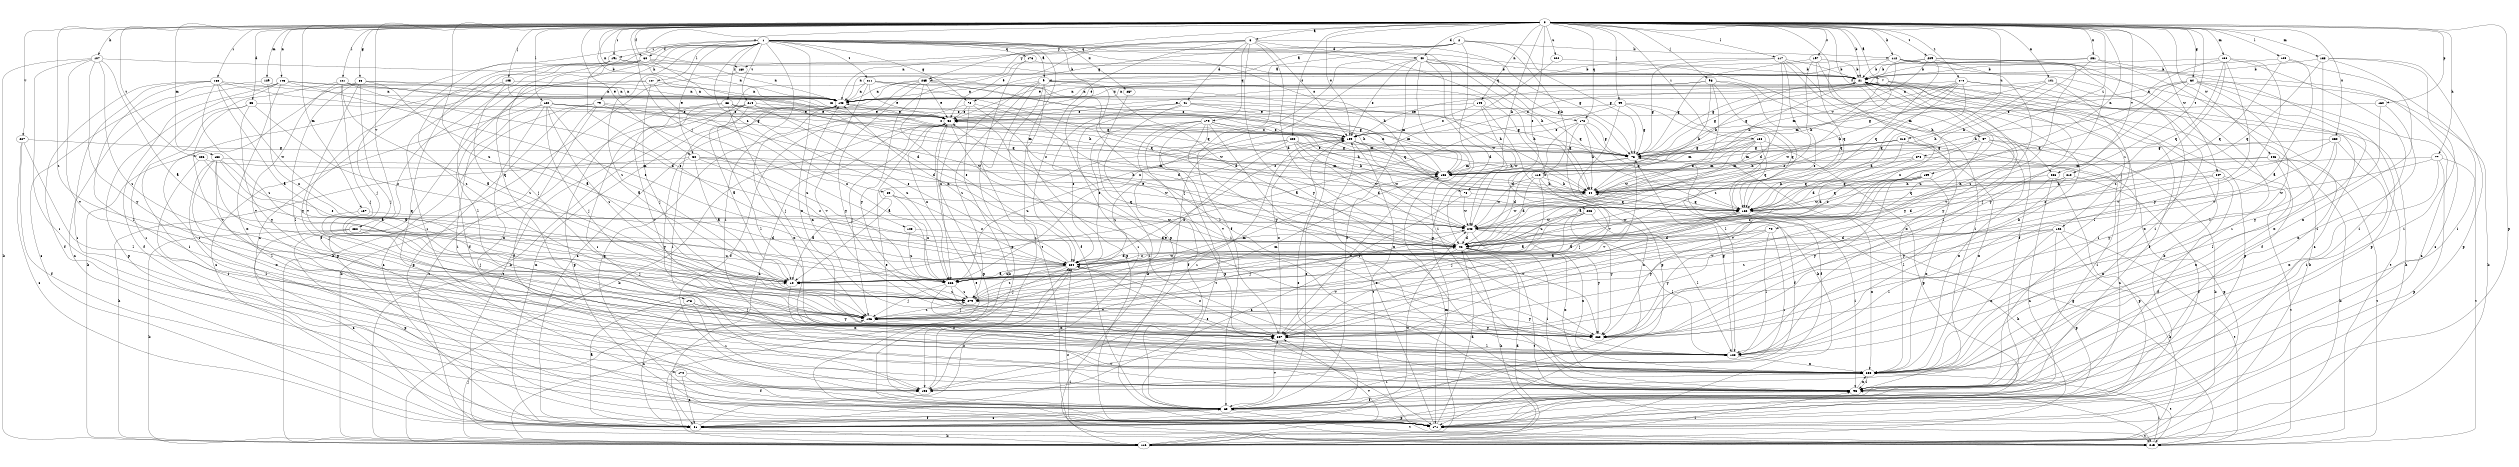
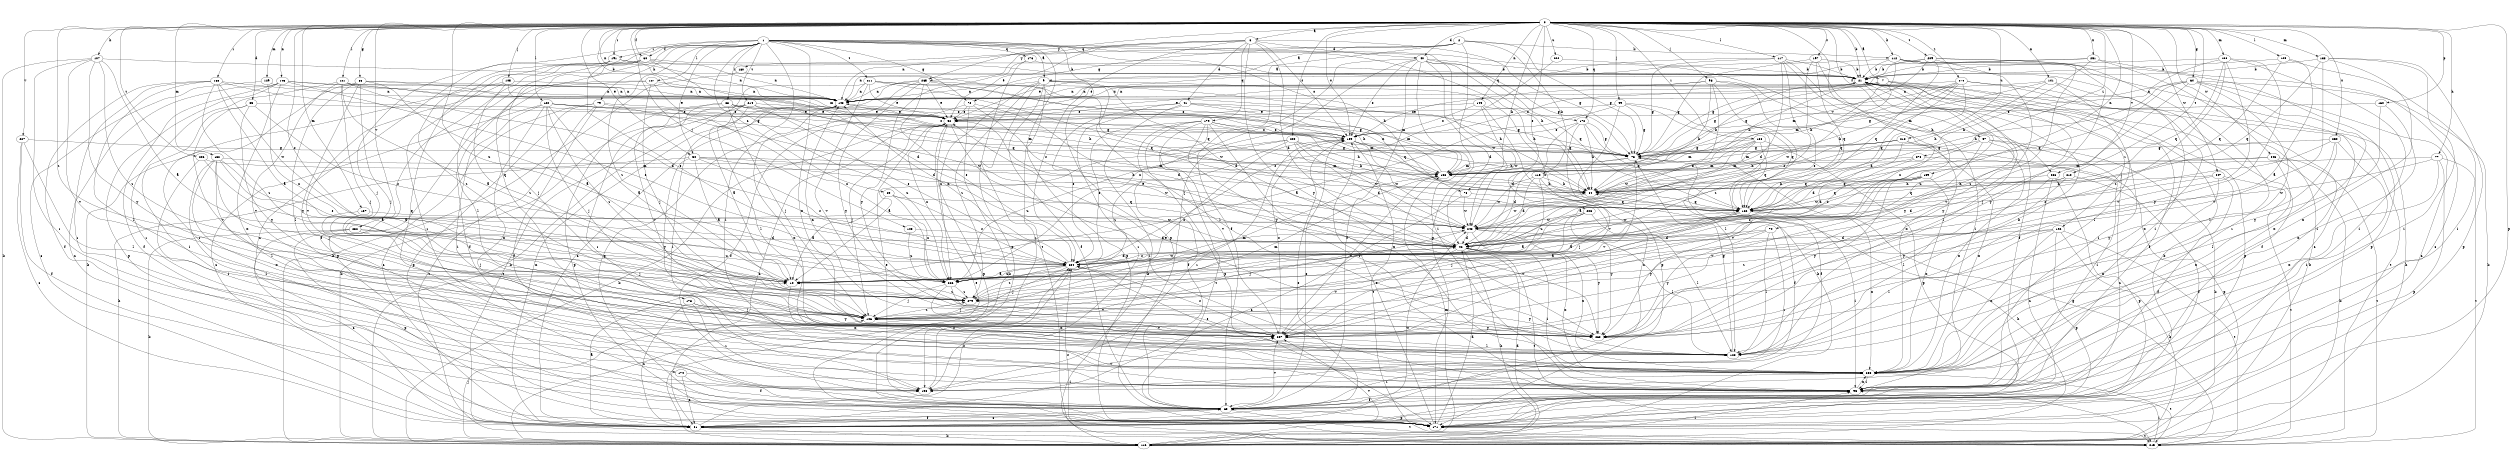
edge "0" -> "180": now "0" -> "204"
node "257": removed
edge "138" -> "52": removed, label "e"
edge "79" -> "226": removed, label "u"
edge "106" -> "237": added, label "v"
edge "128" -> "258": removed, label "x"
